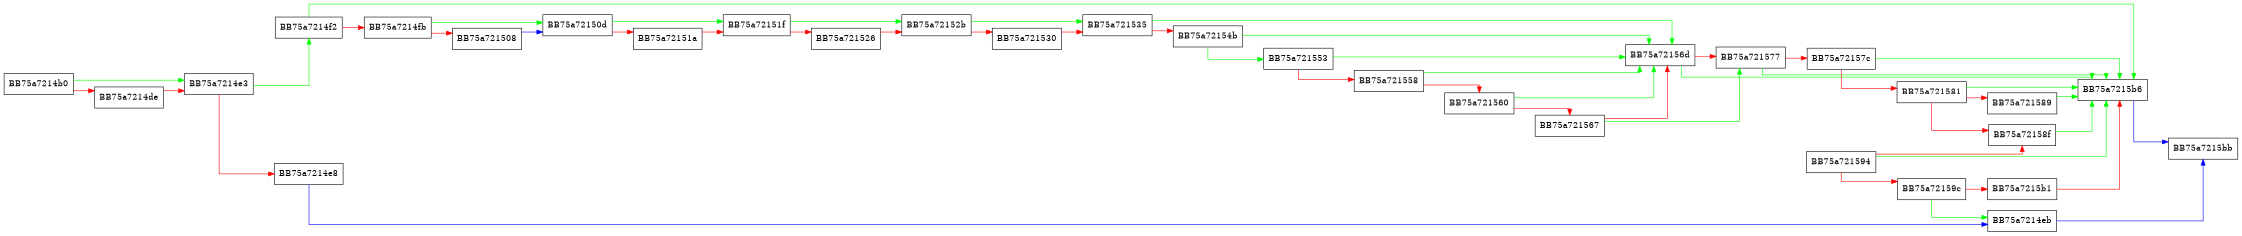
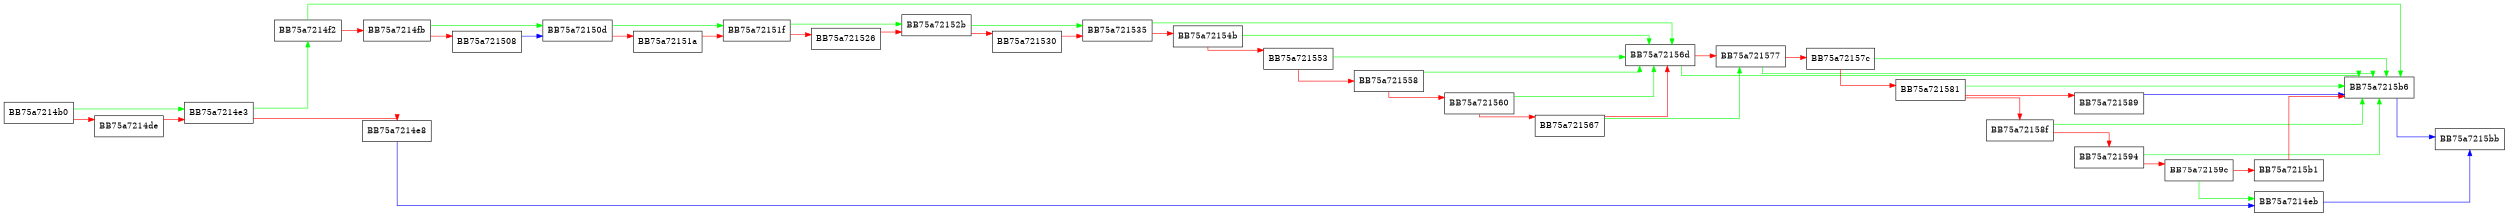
edge "BB75a72154b" -> "BB75a721553": color green -> red
edge "BB75a721589" -> "BB75a7215b6": color green -> blue
edge "BB75a721594" -> "BB75a72158f": reversed
